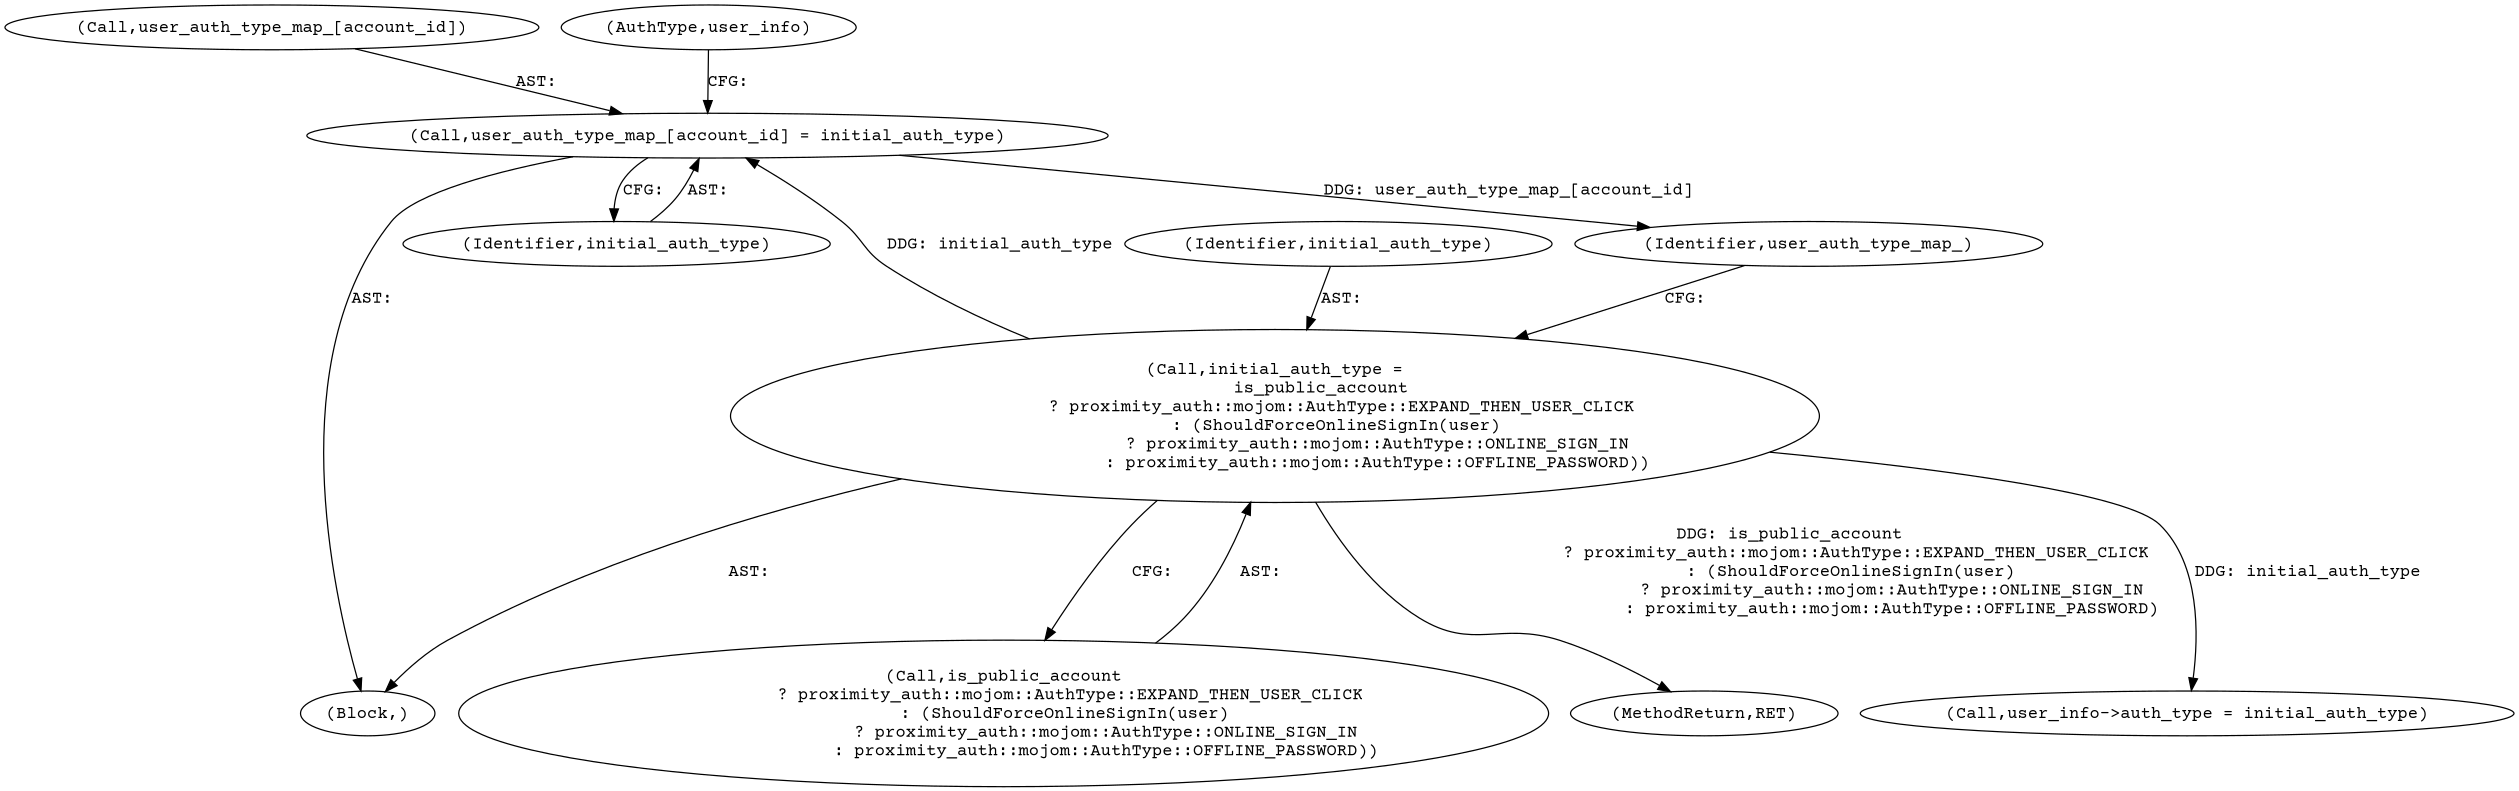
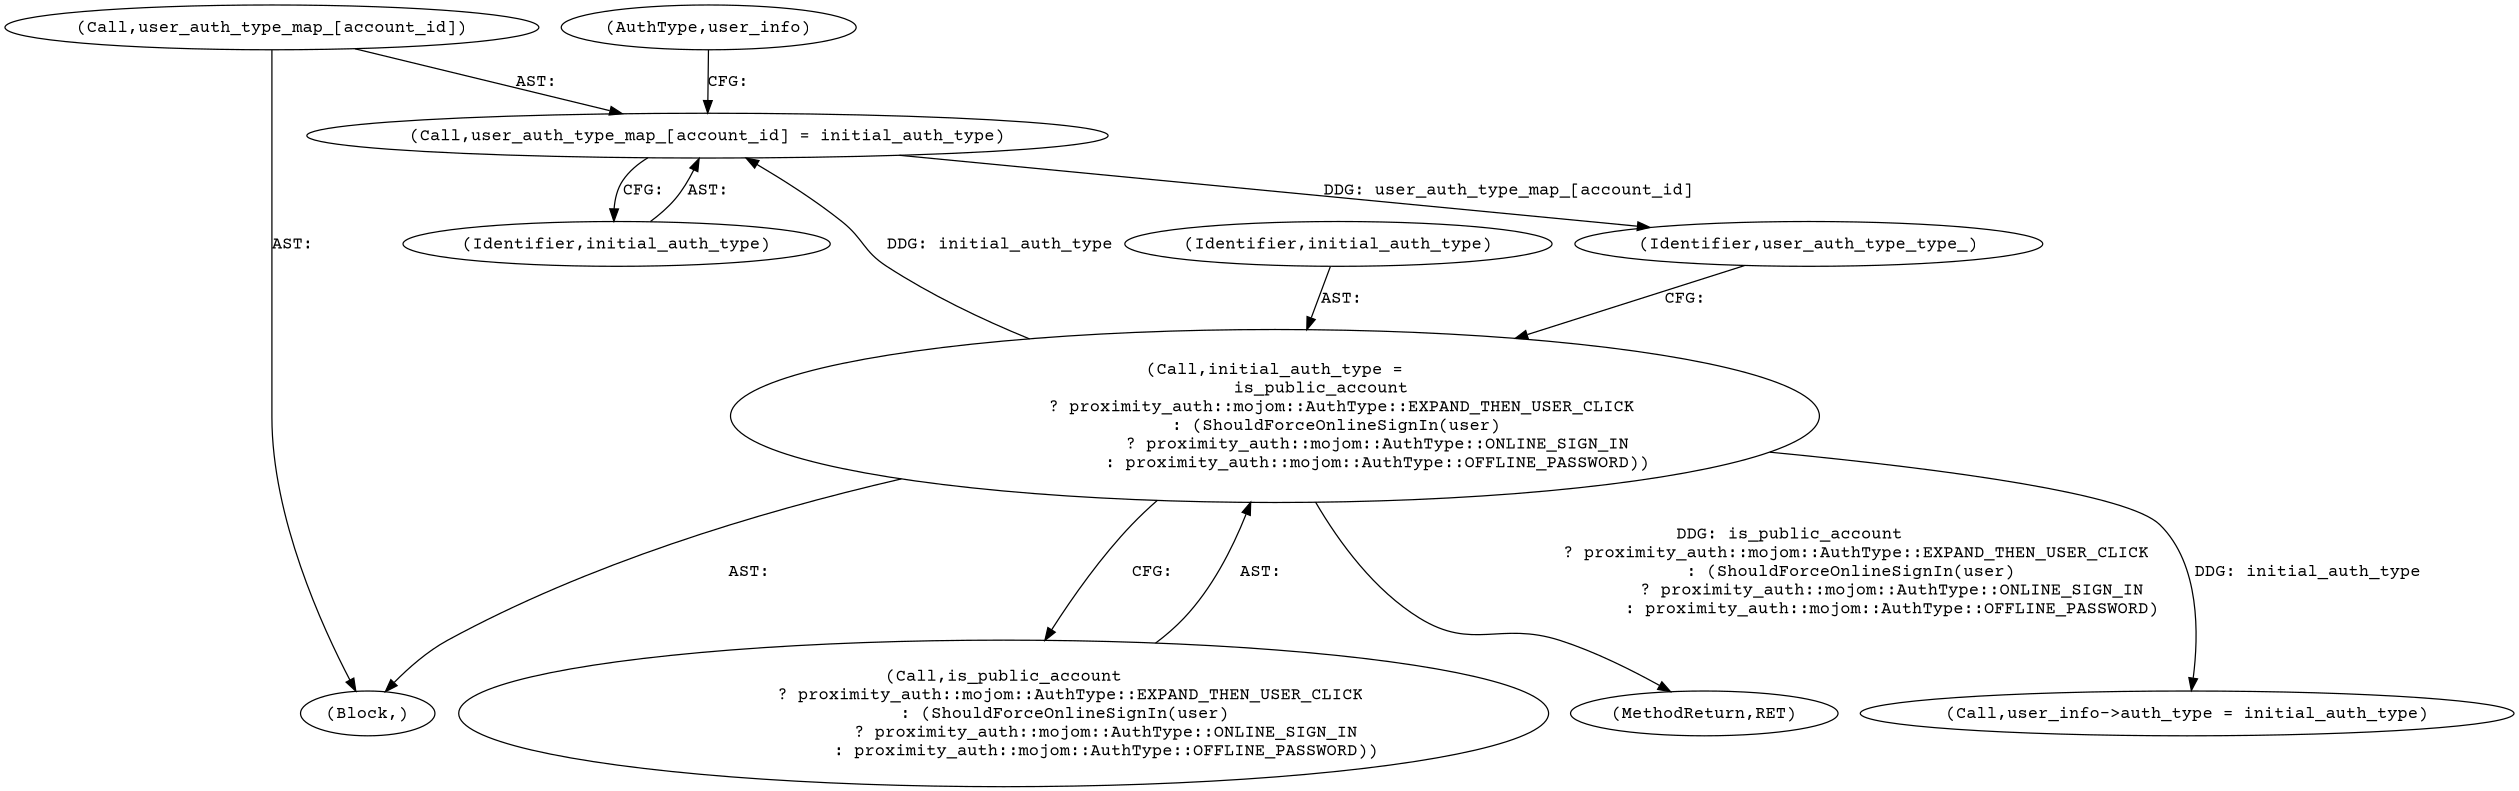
node "(Identifier,user_auth_type_map_)": label "(Identifier,user_auth_type_map_)" -> "(Identifier,user_auth_type_type_)"
edge "(Call,user_auth_type_map_[account_id] = initial_auth_type)" -> "(Block,)": now "(Call,user_auth_type_map_[account_id])" -> "(Block,)"
